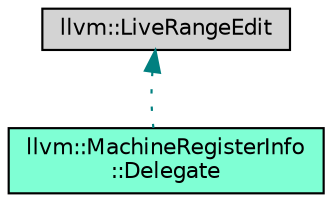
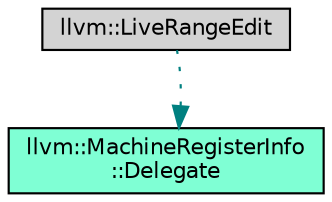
edge "llvm::MachineRegisterInfo ::Delegate" -> "llvm::LiveRangeEdit": reversed
